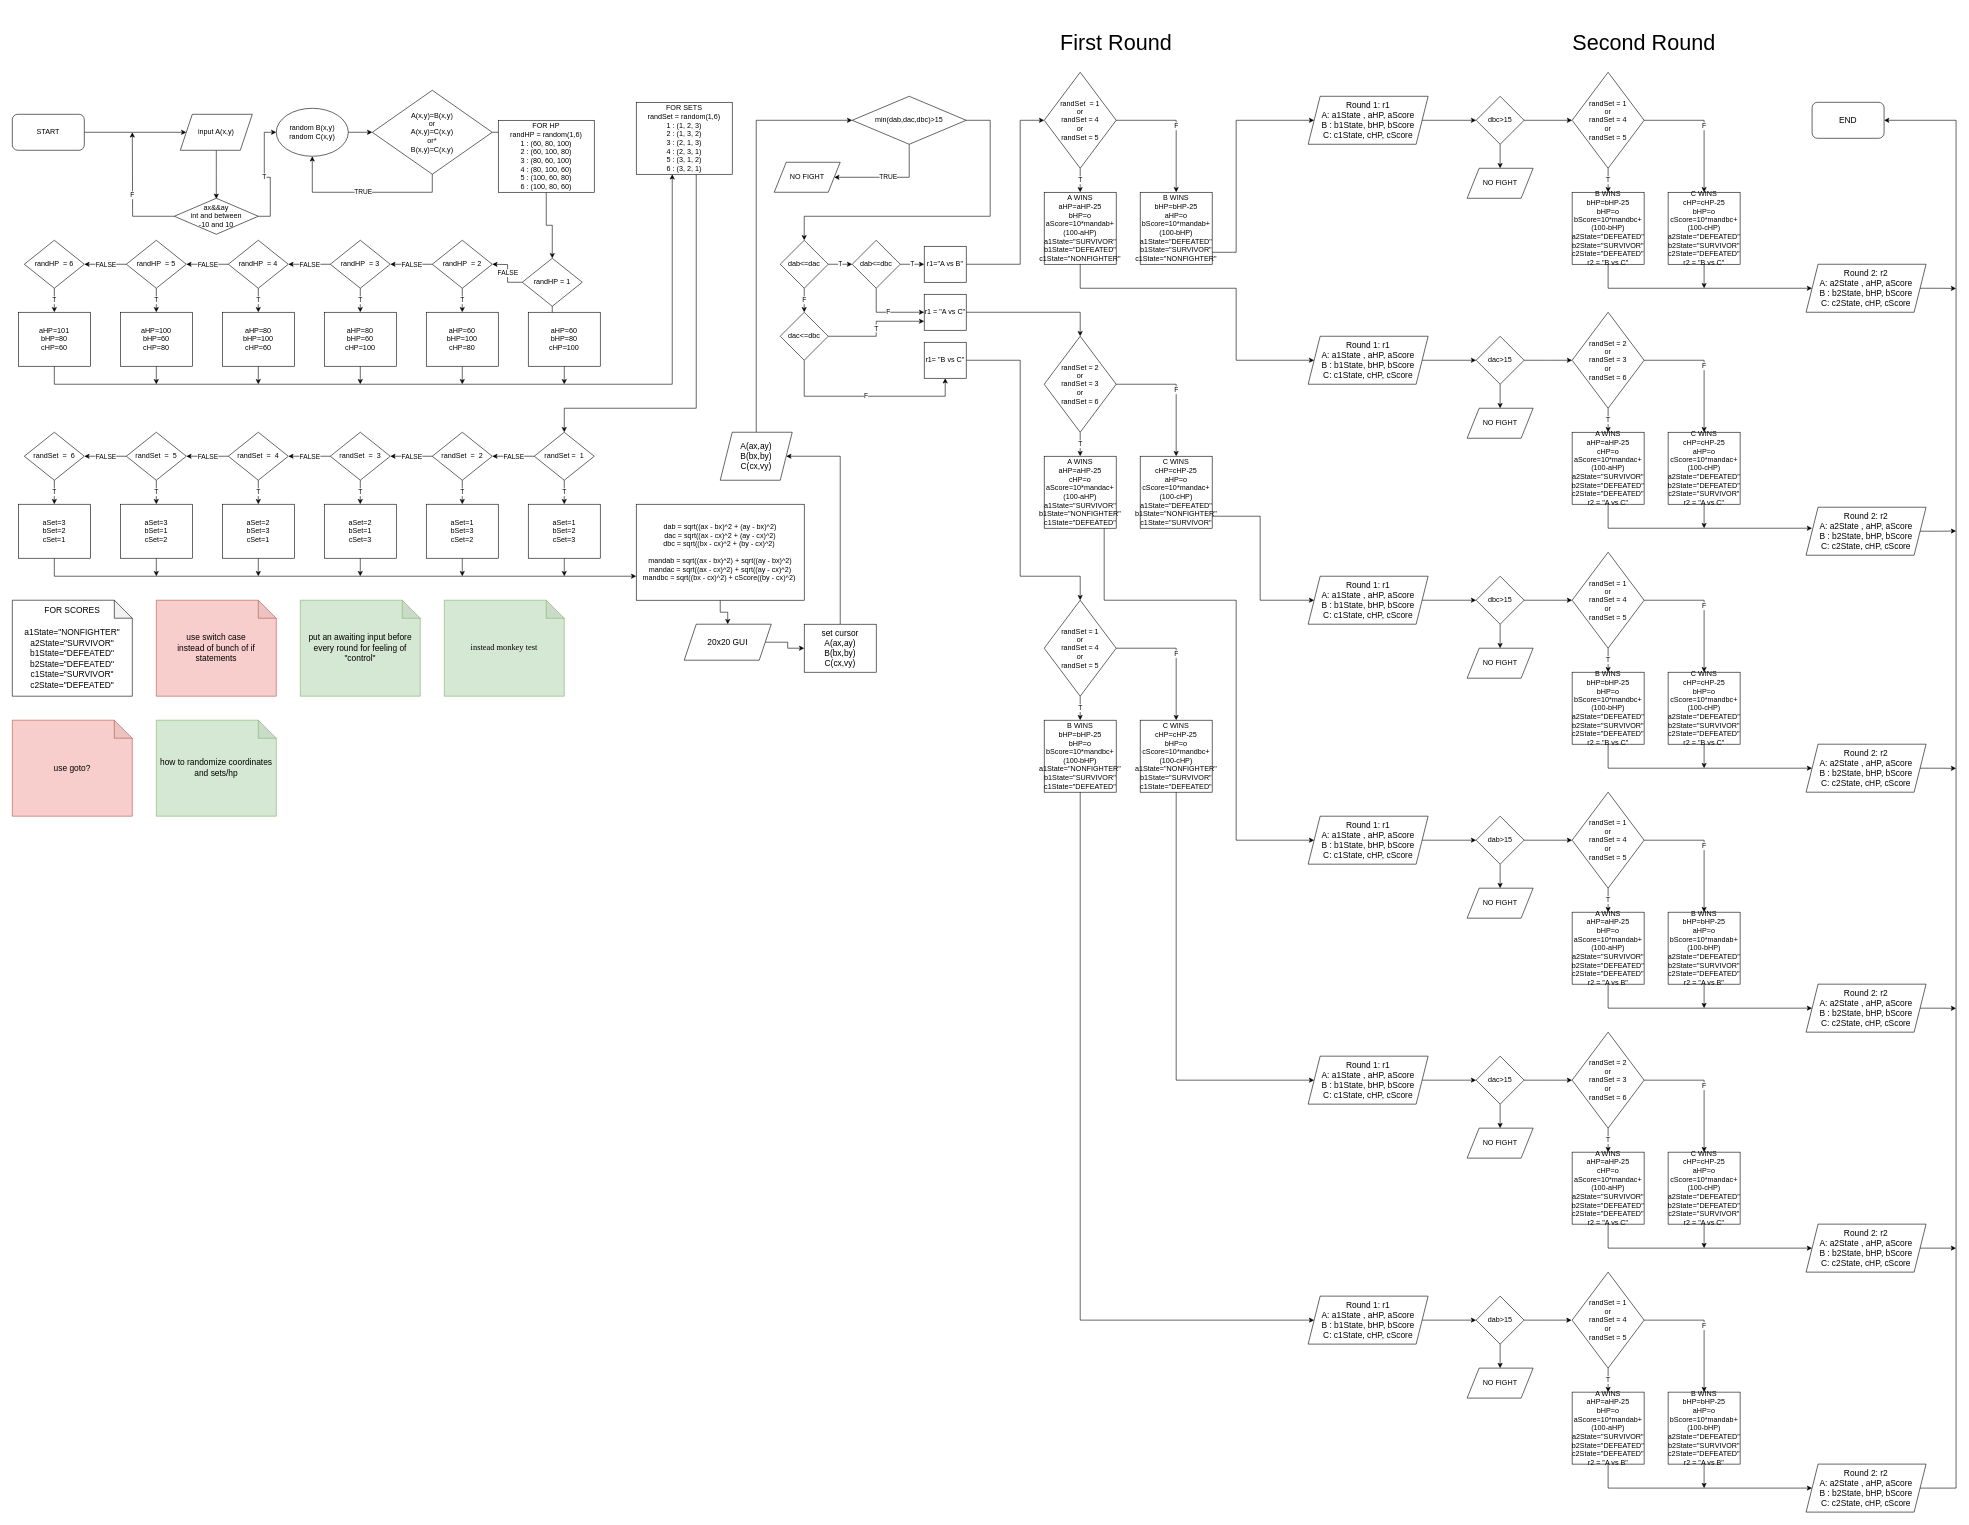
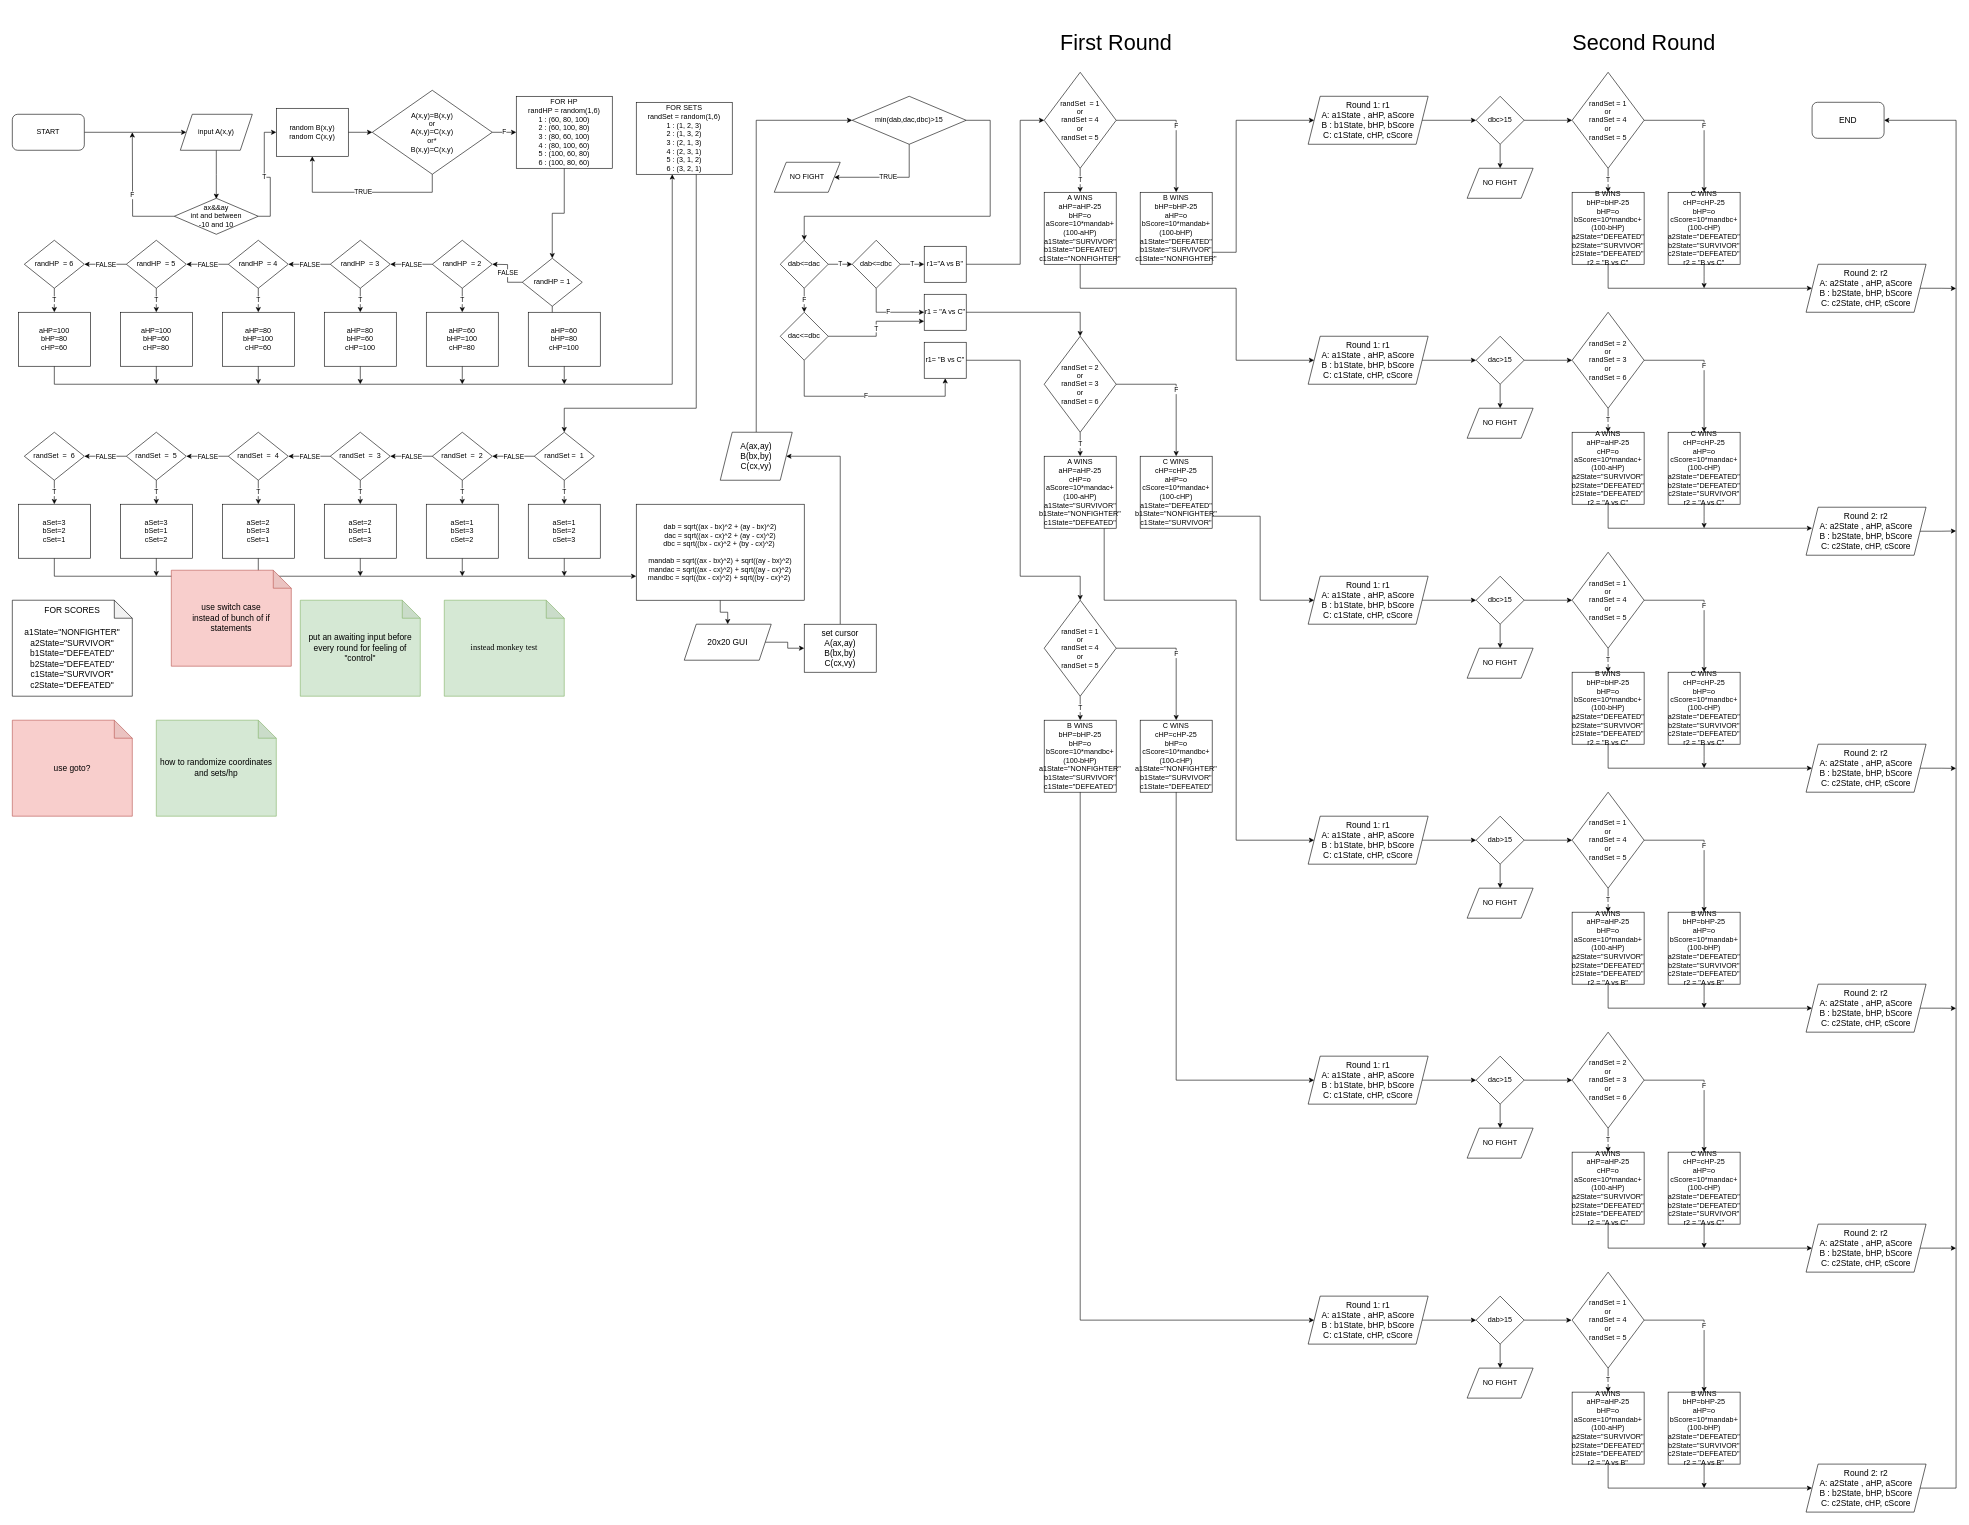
node "random B(x,y) random C(x,y)": shape ellipse -> rectangle
node "FOR HP randHP = random(1,6) 1 : (60, 80, 100) 2 : (60, 100, 80) 3 : (80, 60, 100) 4 : (80, 100, 60) 5 : (100, 60, 80) 6 : (100, 80, 60)": moved (546, 156) -> (564, 132)
node "aHP=101 bHP=80 cHP=60": label "aHP=101 bHP=80 cHP=60" -> "aHP=100 bHP=80 cHP=60"
node "dab = sqrt((ax - bx)^2 + (ay - bx)^2) dac = sqrt((ax - cx)^2 + (ay - cx)^2) dbc = sqrt((bx - cx)^2 + (by - cx)^2) mandab = sqrt((ax - bx)^2) + sqrt((ay - bx)^2) mandac = sqrt((ax - cx)^2) + sqrt((ay - cx)^2) mandbc = sqrt((bx - cx)^2) + cScore((by - cx)^2)": label "dab = sqrt((ax - bx)^2 + (ay - bx)^2) dac = sqrt((ax - cx)^2 + (ay - cx)^2) dbc = sqrt((bx - cx)^2 + (by - cx)^2) mandab = sqrt((ax - bx)^2) + sqrt((ay - bx)^2) mandac = sqrt((ax - cx)^2) + sqrt((ay - cx)^2) mandbc = sqrt((bx - cx)^2) + cScore((by - cx)^2)" -> "dab = sqrt((ax - bx)^2 + (ay - bx)^2) dac = sqrt((ax - cx)^2 + (ay - cx)^2) dbc = sqrt((bx - cx)^2 + (by - cx)^2) mandab = sqrt((ax - bx)^2) + sqrt((ay - bx)^2) mandac = sqrt((ax - cx)^2) + sqrt((ay - cx)^2) mandbc = sqrt((bx - cx)^2) + sqrt((by - cx)^2)"
node "use switch case instead of bunch of if statements": moved (216, 648) -> (231, 618)
